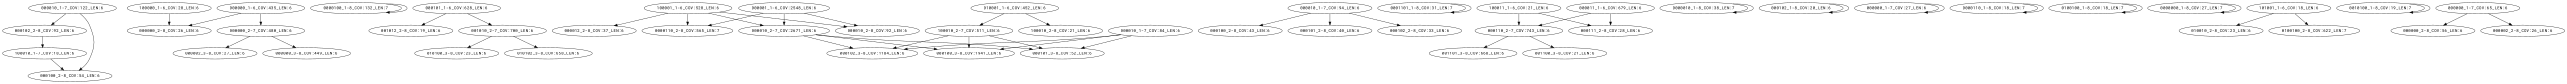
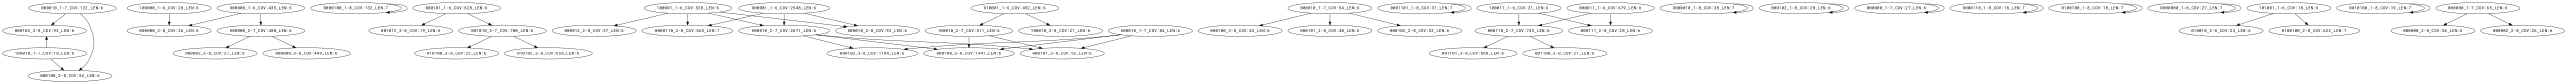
edge "100010_2-7_COV:511_LEN:6" -> "000102_3-8_COV:1184_LEN:6": removed
edge "000102_2-8_COV:92_LEN:6" -> "100010_1-7_COV:18_LEN:6": reversed
